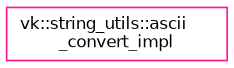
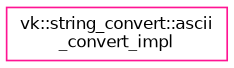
node "vk::string_utils::ascii _convert_impl": label "vk::string_utils::ascii _convert_impl" -> "vk::string_convert::ascii _convert_impl"
